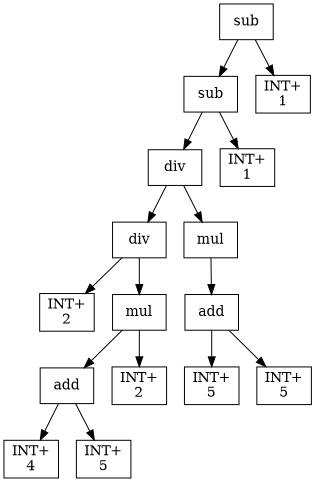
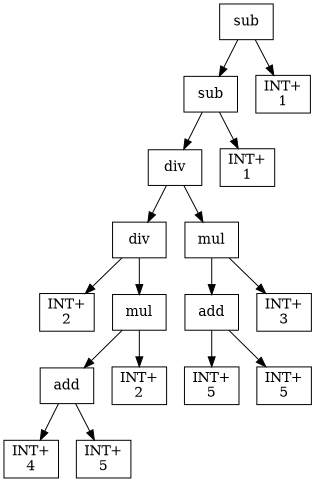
node "INT+ 3": added
